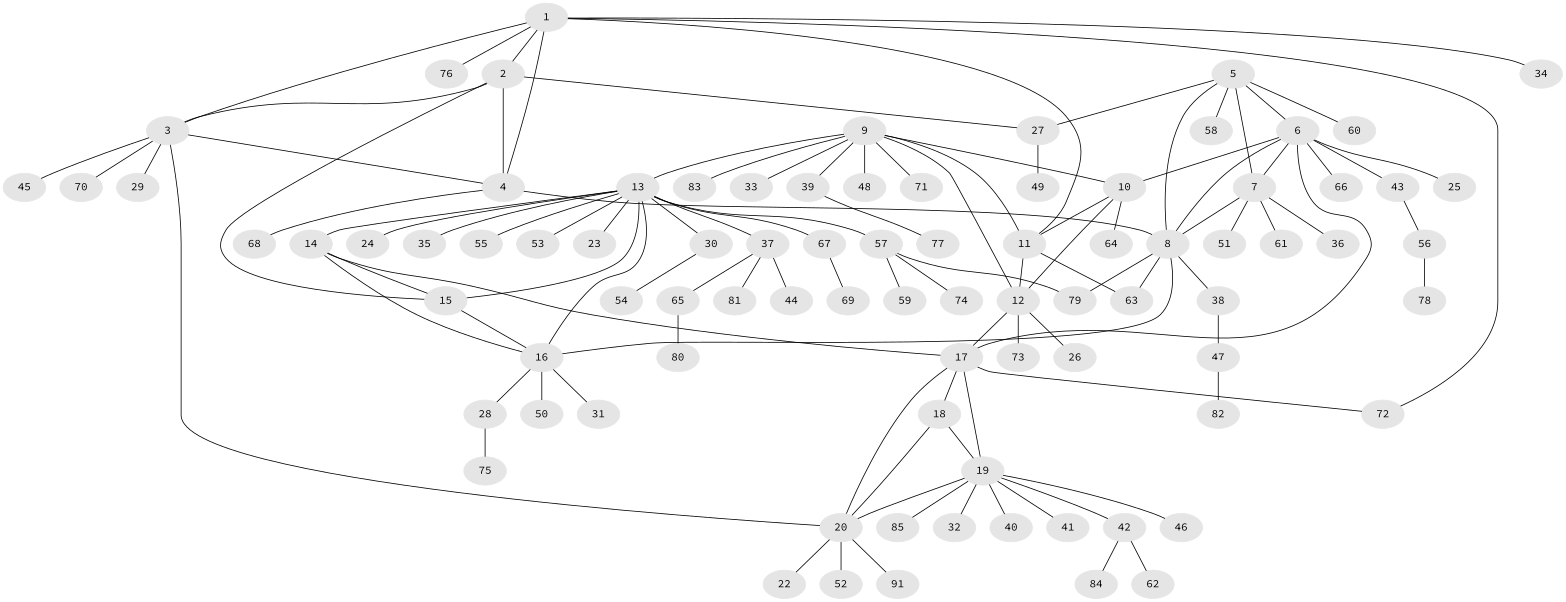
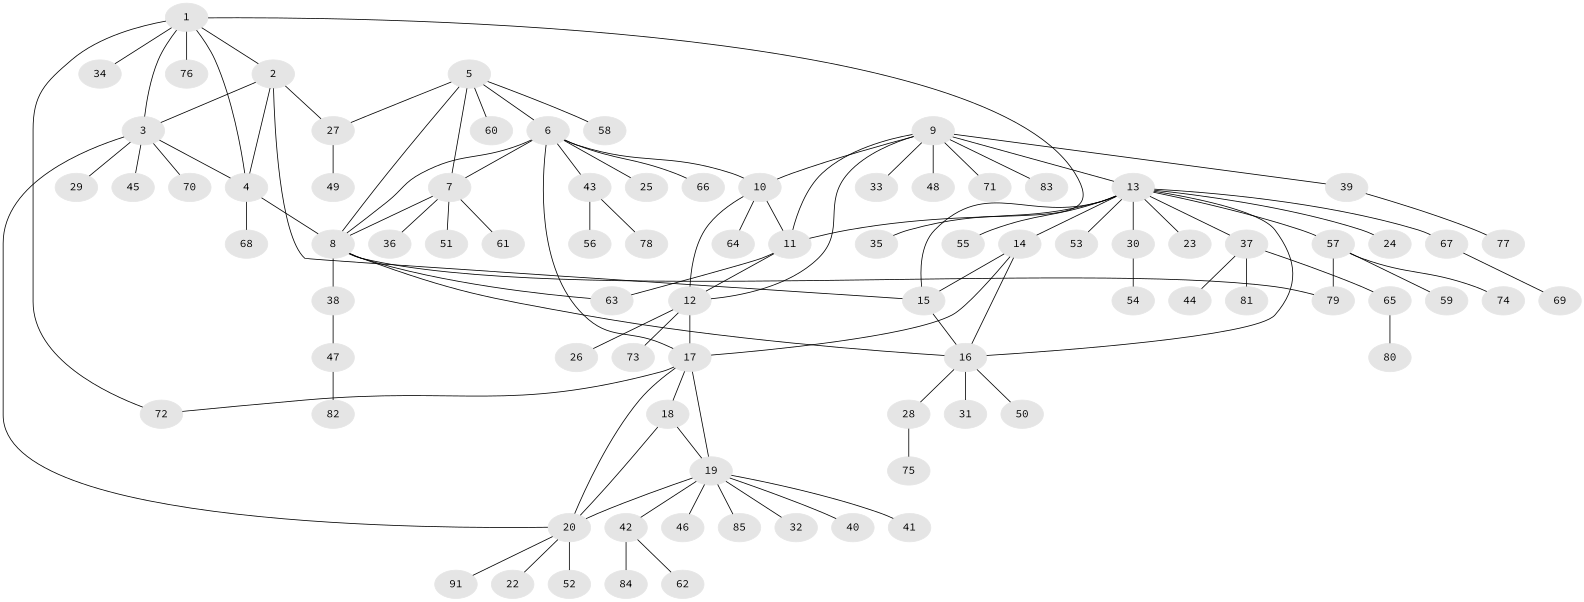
edge "56" -- "78": now "43" -- "78"
